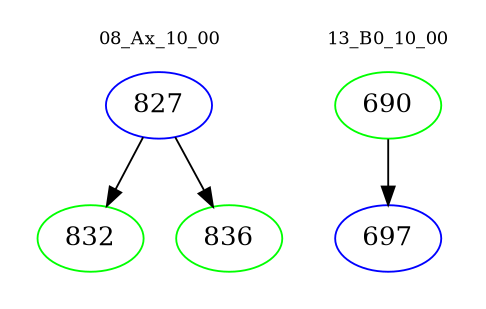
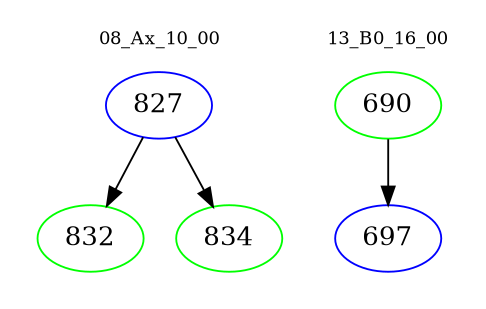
cluster "13_B0_10_00": label "13_B0_10_00" -> "13_B0_16_00"
node "836": label "836" -> "834"
